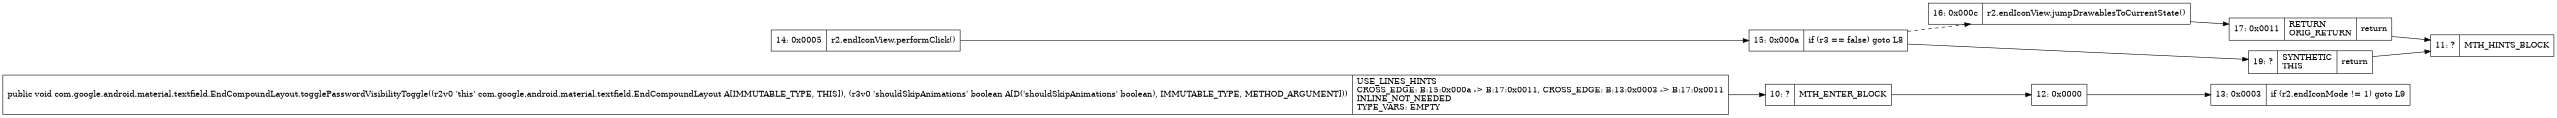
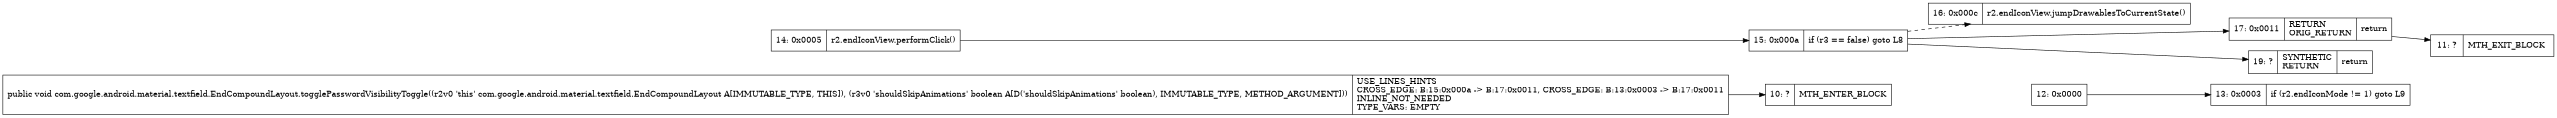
edge "16: 0x000c" -> "17: 0x0011": now "15: 0x000a" -> "17: 0x0011"
node "11: ?": text "MTH_HINTS_BLOCK" -> "MTH_EXIT_BLOCK"
edge "19: ?" -> "11: ?": removed
node "19: ?": text "THIS" -> "RETURN"
edge "10: ?" -> "12: 0x0000": removed
